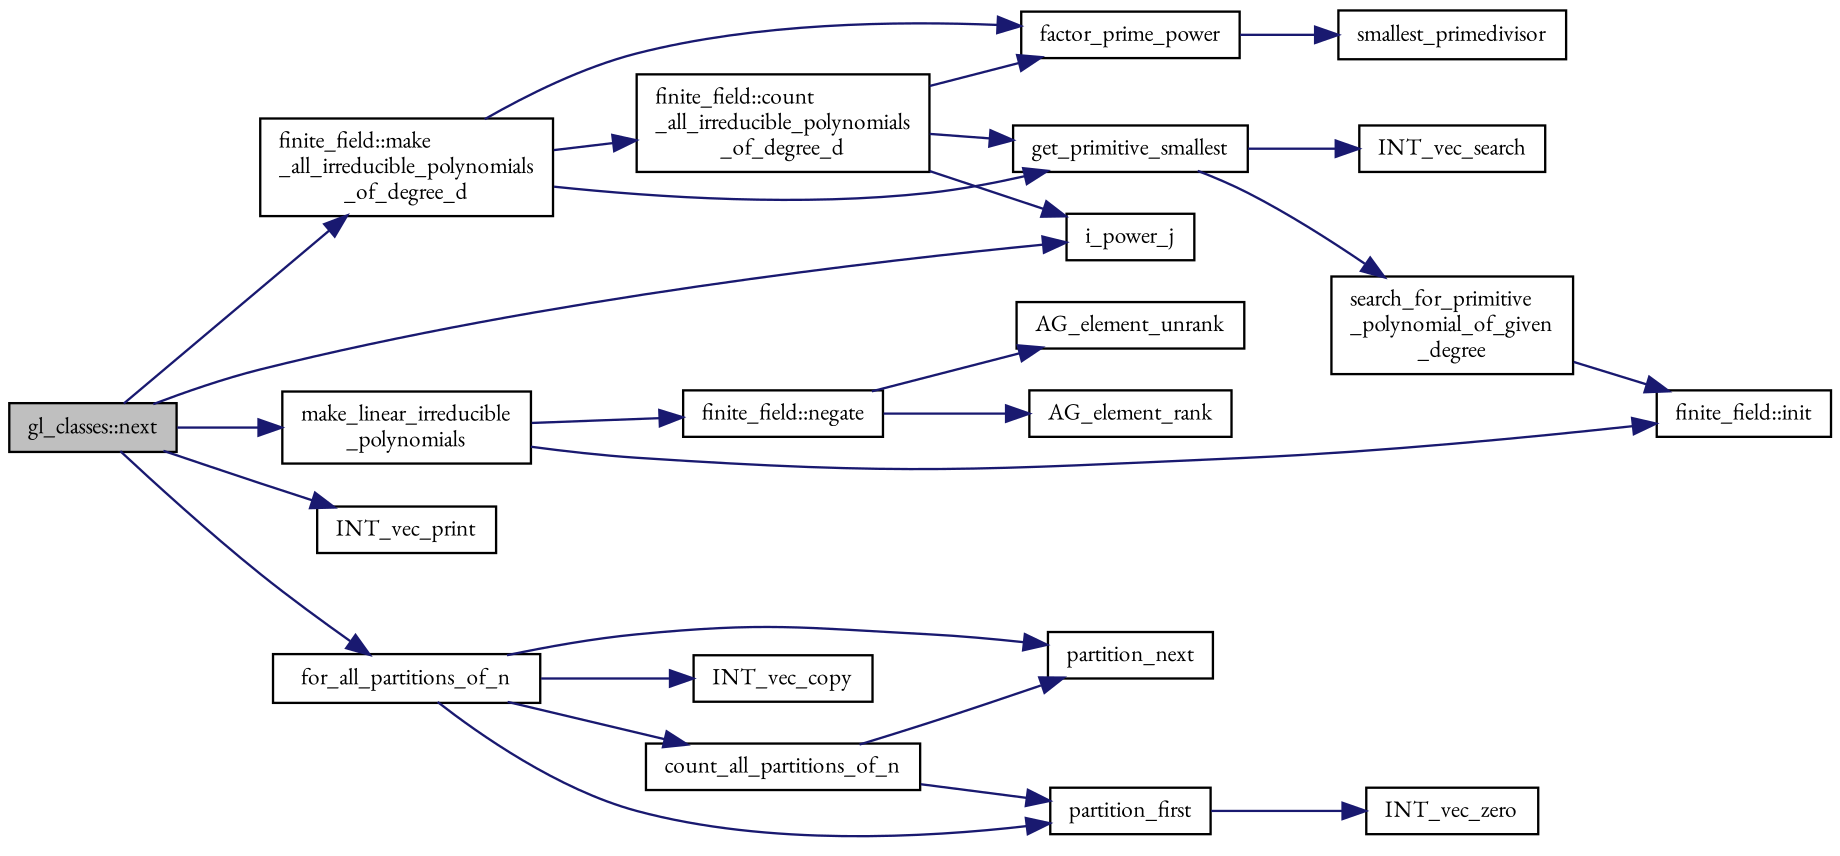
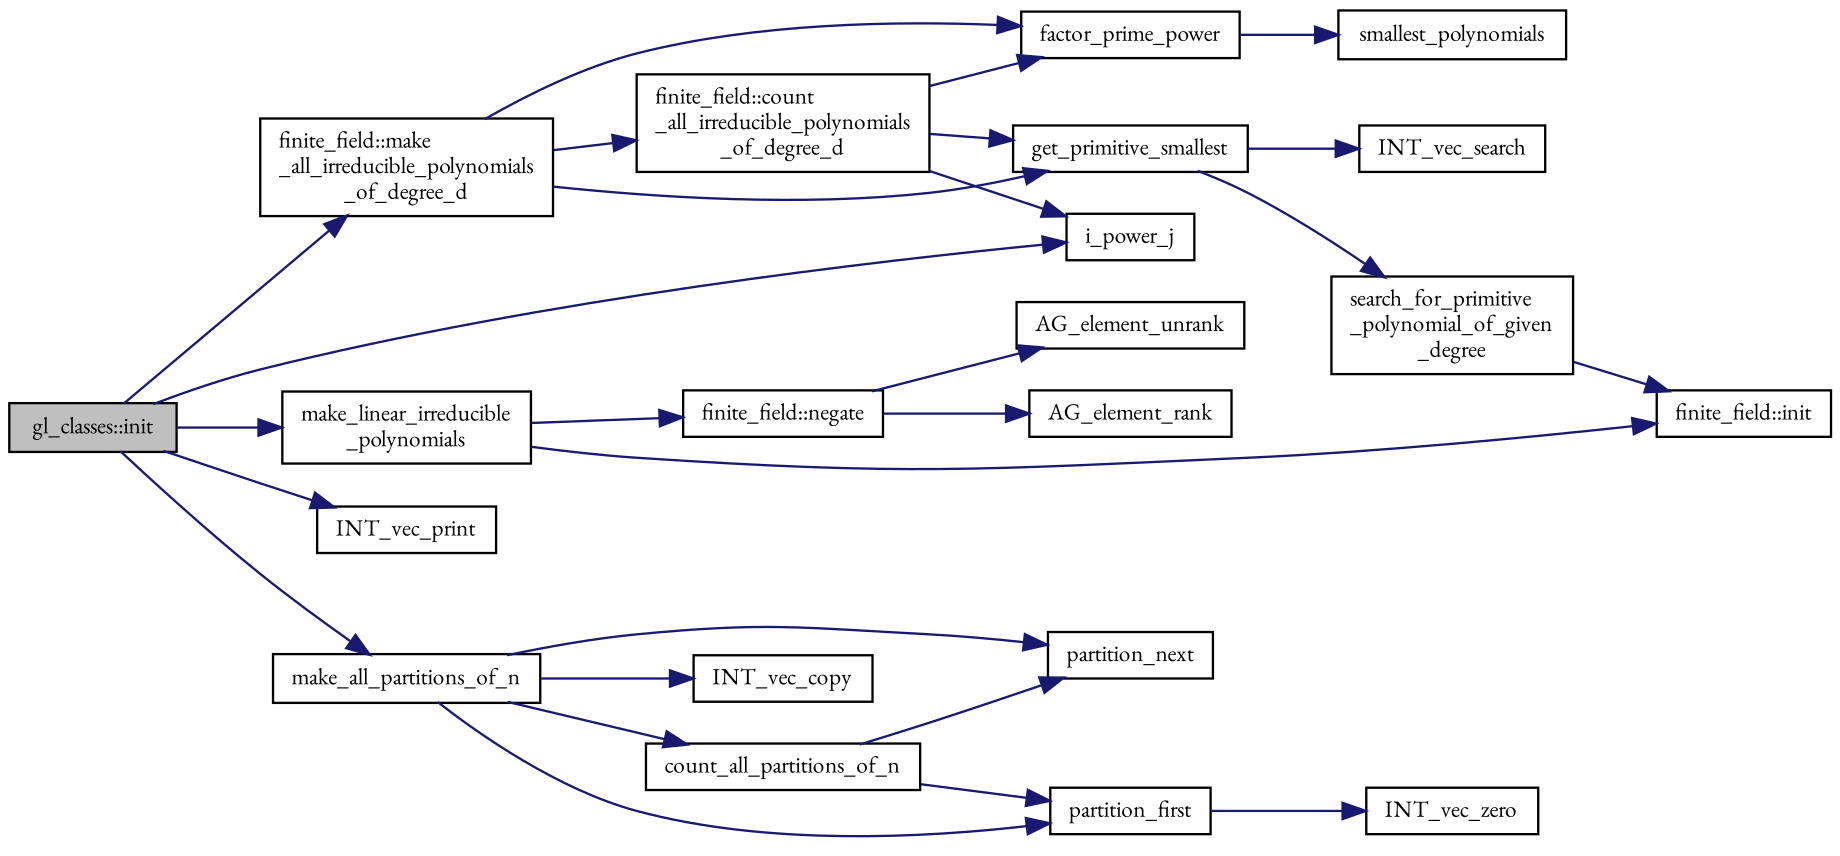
node "smallest_primedivisor": label "smallest_primedivisor" -> "smallest_polynomials"
node "gl_classes::next": label "gl_classes::next" -> "gl_classes::init"
node "for_all_partitions_of_n": label "for_all_partitions_of_n" -> "make_all_partitions_of_n"
